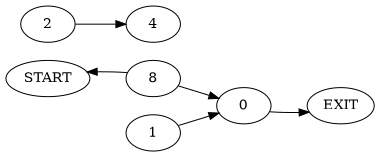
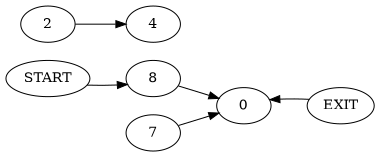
edge "8" -> "START": reversed
edge "0" -> "EXIT": reversed
node "1": label "1" -> "7"
